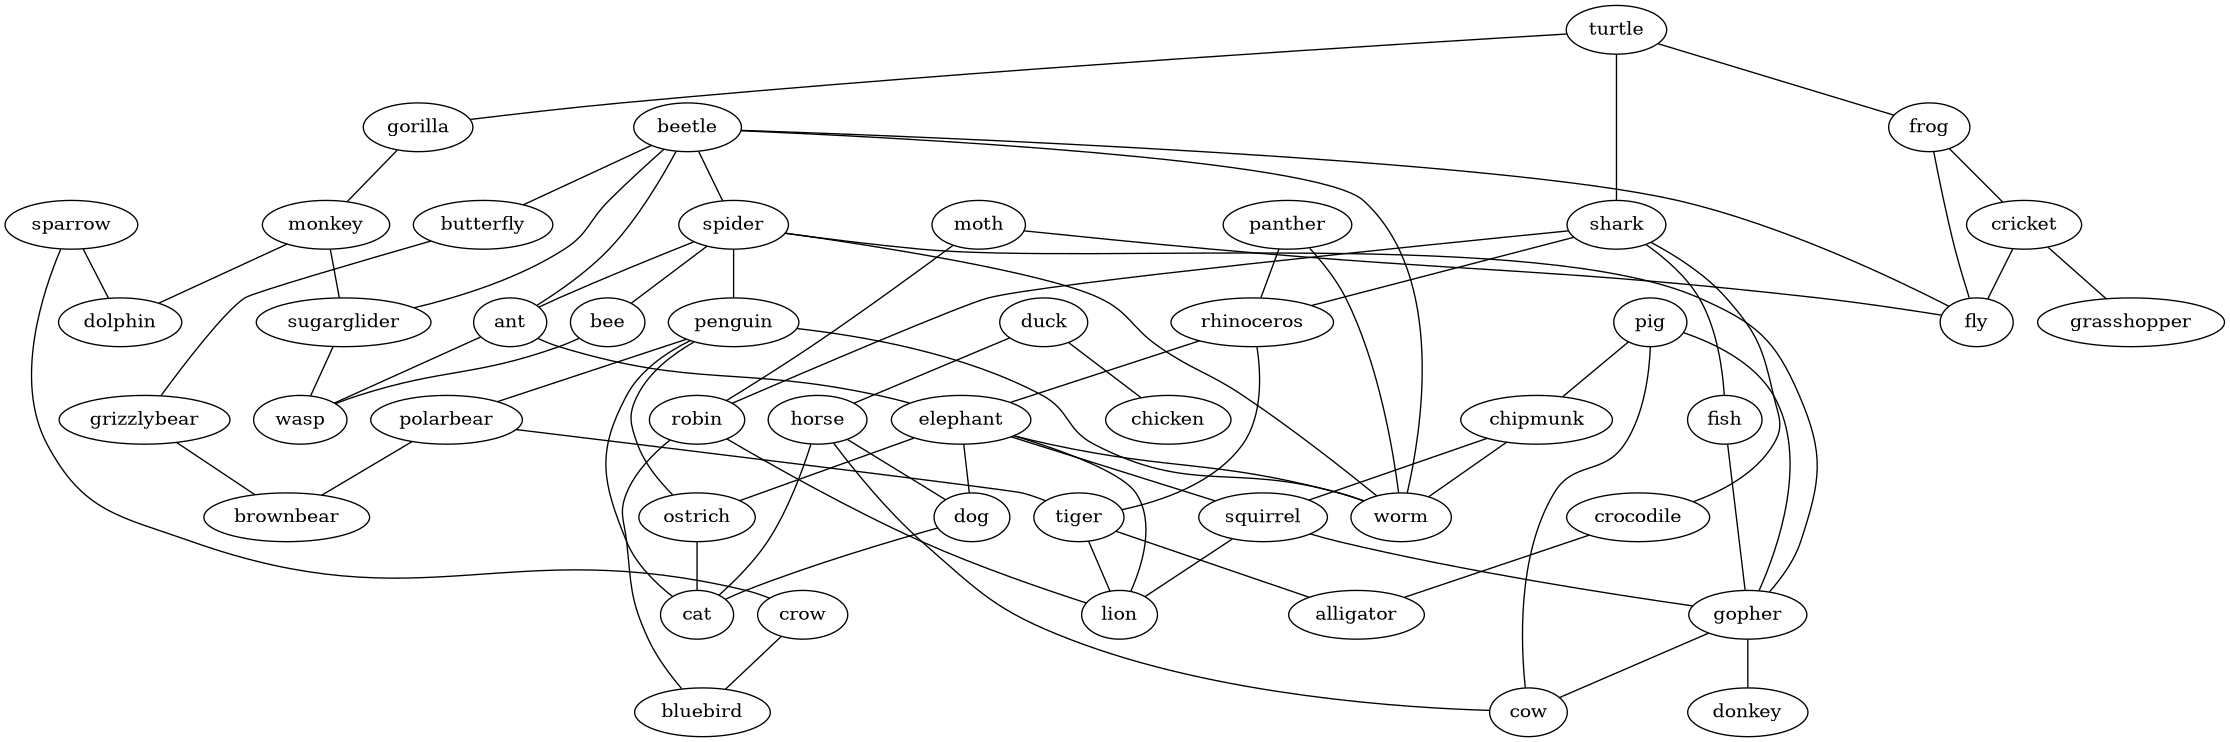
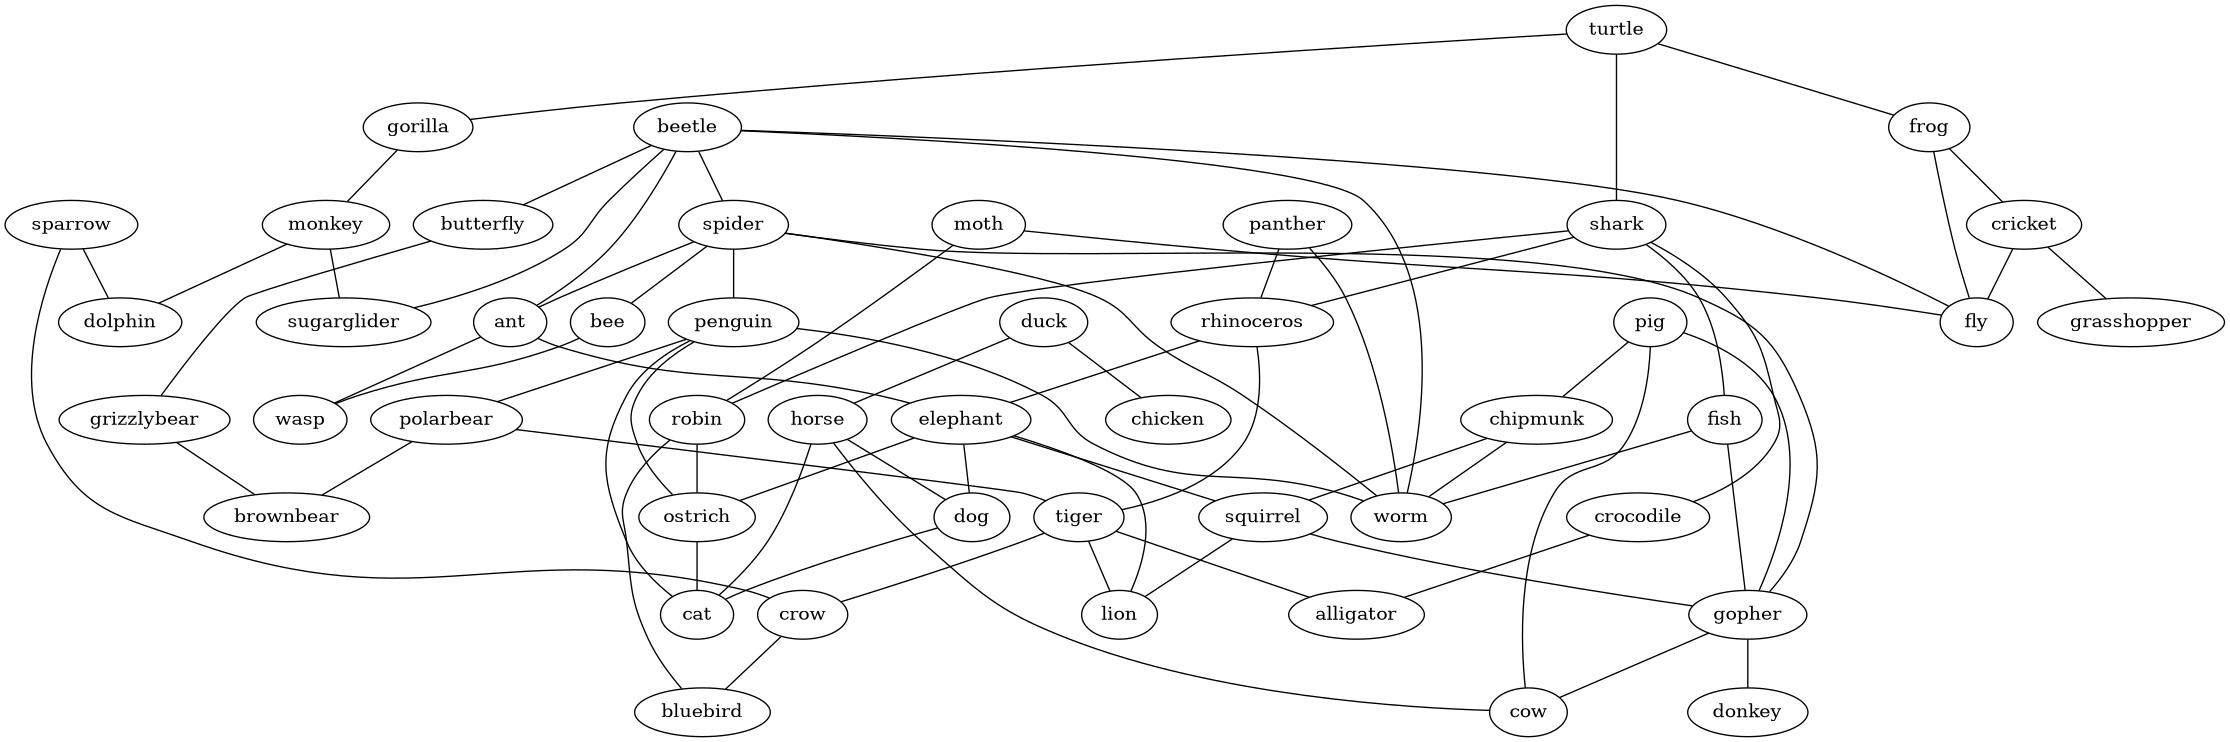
edge "sugarglider" -- "wasp": removed
edge "elephant" -- "worm": now "fish" -- "worm"
edge "robin" -- "lion": now "robin" -- "ostrich"
edge "tiger" -- "crow": added
